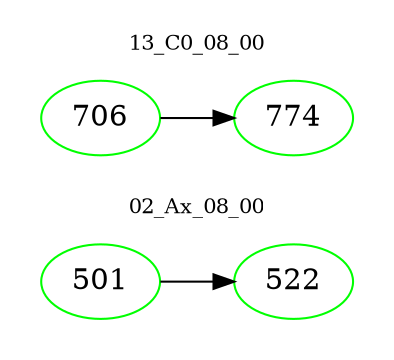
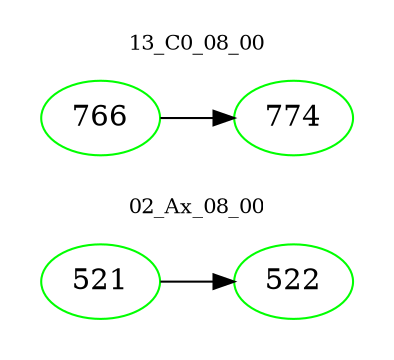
node "706": label "706" -> "766"
node "501": label "501" -> "521"
